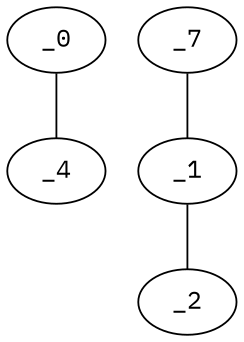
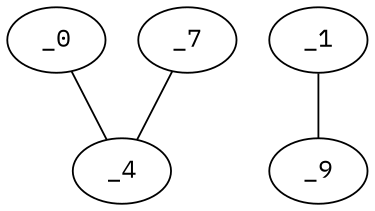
edge "_7" -- "_1": now "_7" -- "_4"
node "_2": label "_2" -> "_9"
